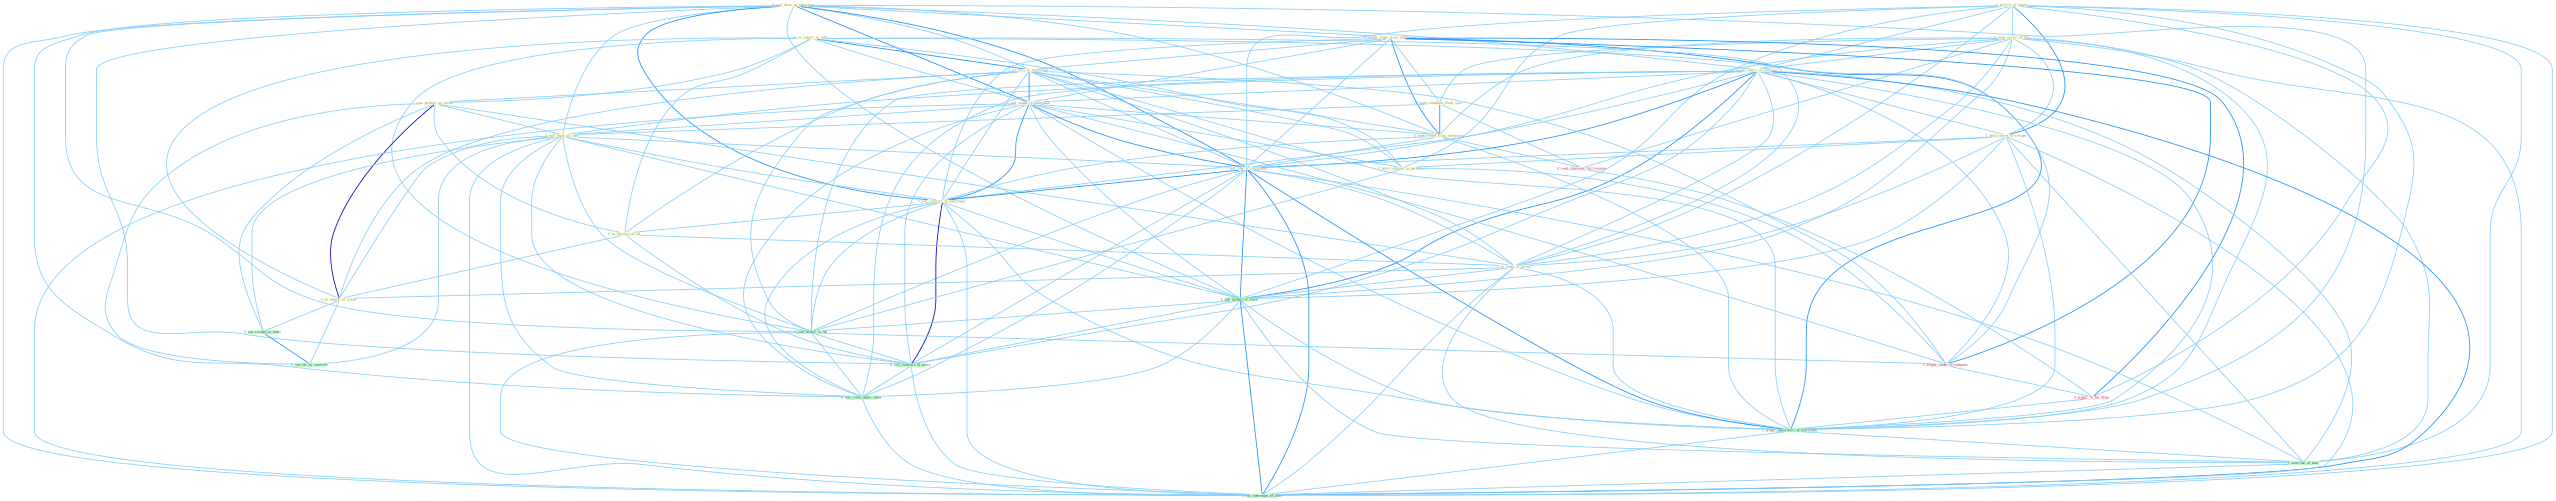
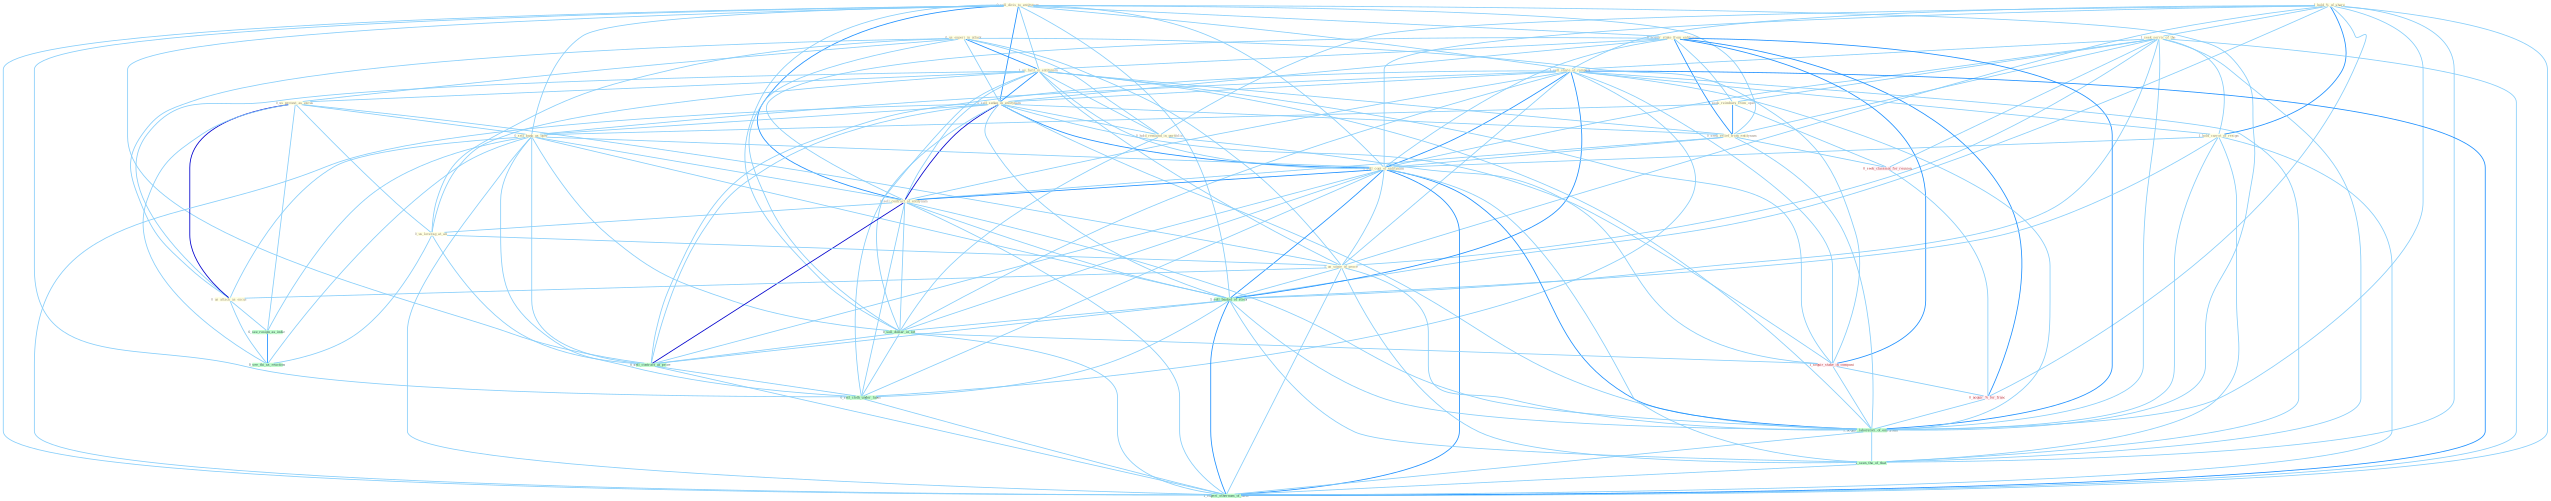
node "0_us_experi_in_talk": label "0_us_experi_in_talk" -> "0_us_experi_in_attack"
edge "0_sell_divis_to_entitynam" -- "1_sell_copi_of_entitynam": color #1e90ff -> #87cefa
edge "1_hold_carrot_of_resign" -- "0_hold_remaind_in_portfolio": removed
edge "0_sell_sedan_in_entitynam" -- "0_sell_contract_at_entitynam": color #1e90ff -> #0000cd
edge "1_hold_carrot_of_resign" -- "1_us_some_of_proce": removed
edge "0_us_leverag_at_all" -- "0_us_attack_as_excus": now "0_us_leverag_at_all" -- "0_see_thi_as_reaction"
edge "1_acquir_stake_in_compani" -- "1_acquir_laboratori_of_entitynam": added
node "1_sell_othernum_of_offic": label "1_sell_othernum_of_offic" -> "1_experi_othernum_of_offic"
